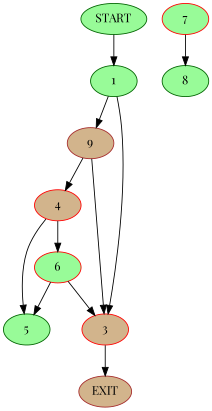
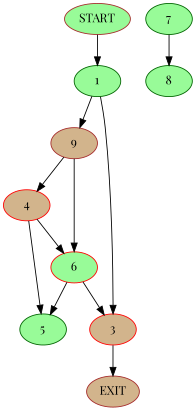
node "START": color darkgreen -> brown
node "7": color red -> darkgreen
edge "9" -> "3": now "9" -> "6"
